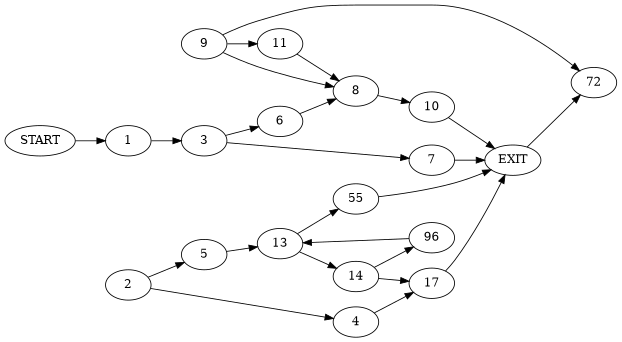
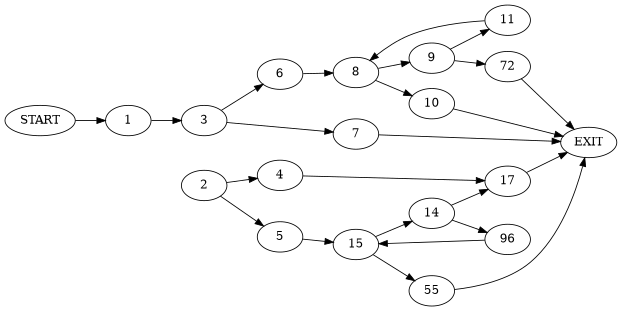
edge "9" -> "8": reversed
edge "EXIT" -> "72": reversed
node "13": label "13" -> "15"
